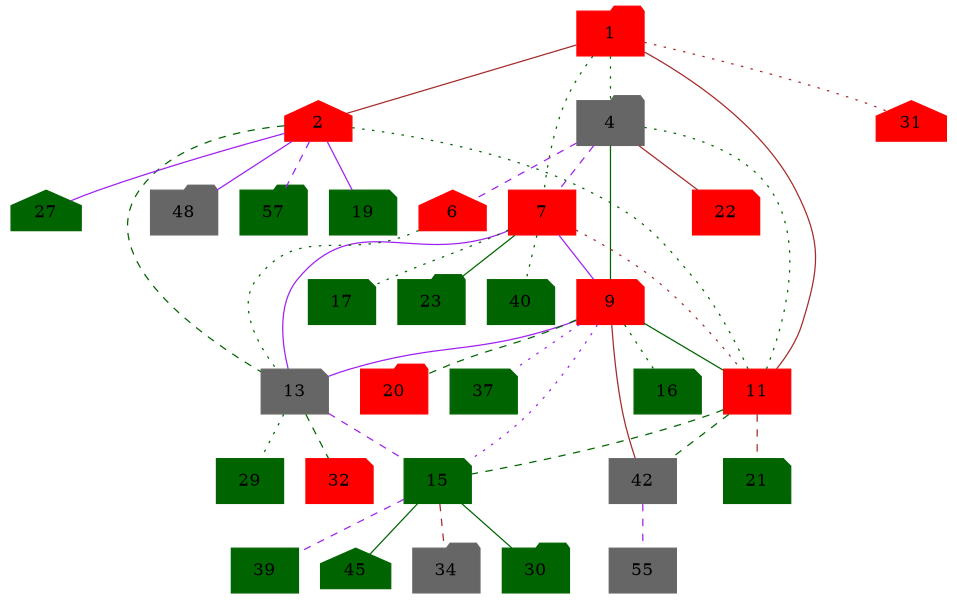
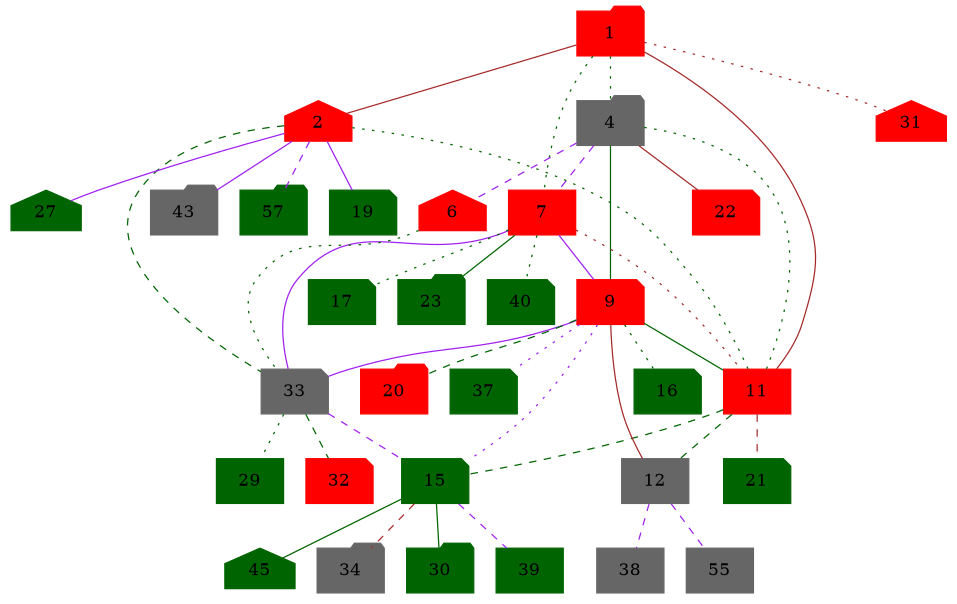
node "48": label "48" -> "43"
node "13": label "13" -> "33"
node "42": label "42" -> "12"
node "38": added
